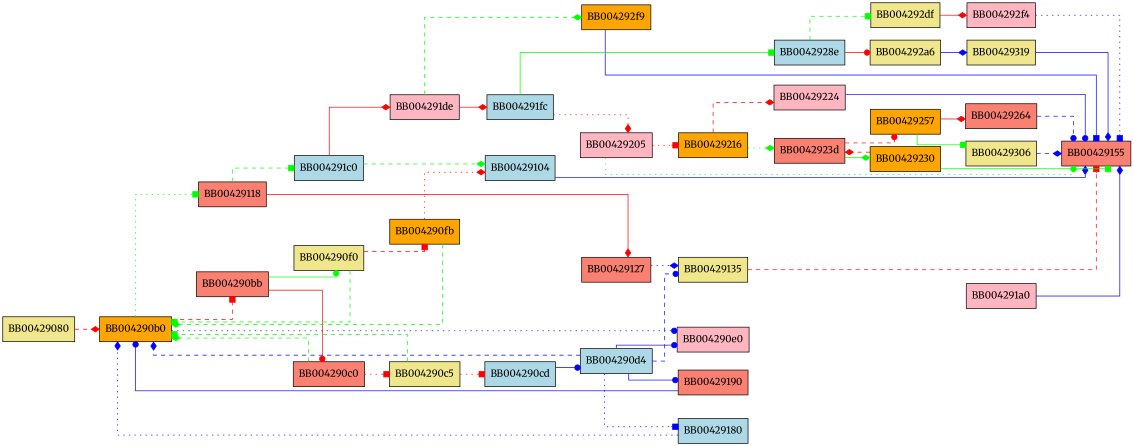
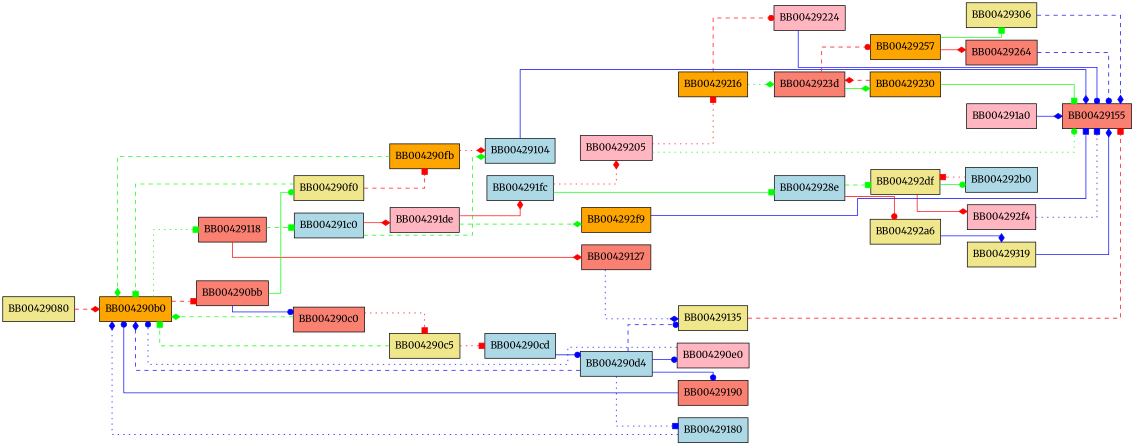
edge "BB00429216" -> "BB00429224": arrowhead diamond -> dot
node "BB004292b0": added
edge "BB004290bb" -> "BB004290c0": color red -> blue
edge "BB004290b0" -> "BB004290e0": reversed
